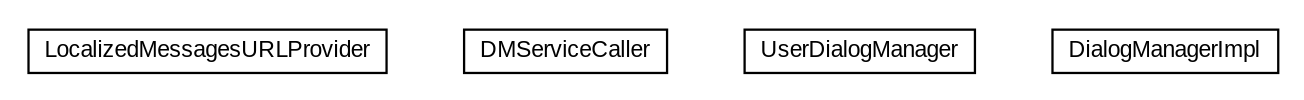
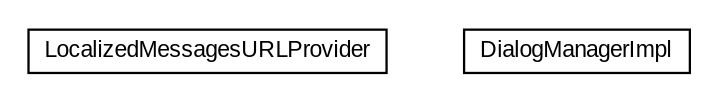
node "DMServiceCaller": removed
node "UserDialogManager": removed
